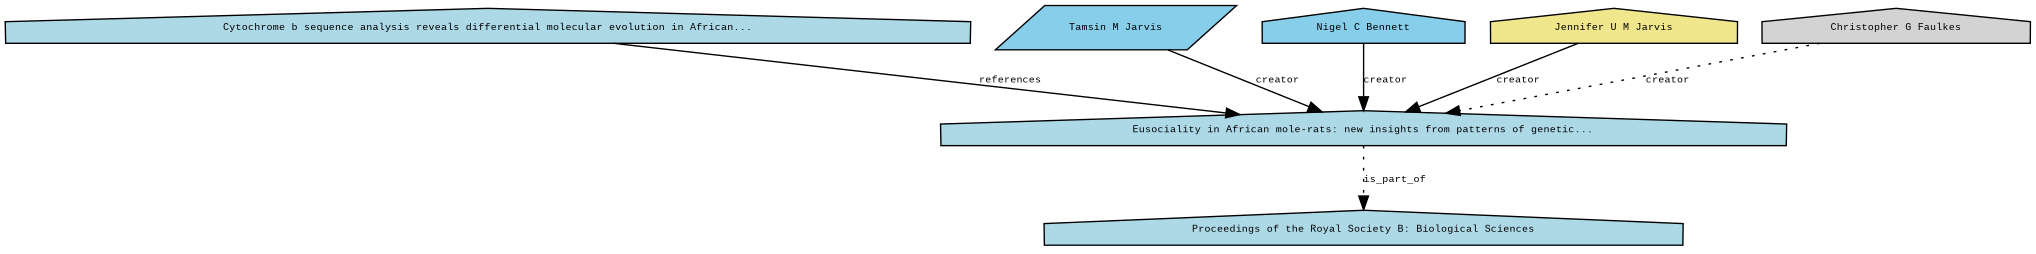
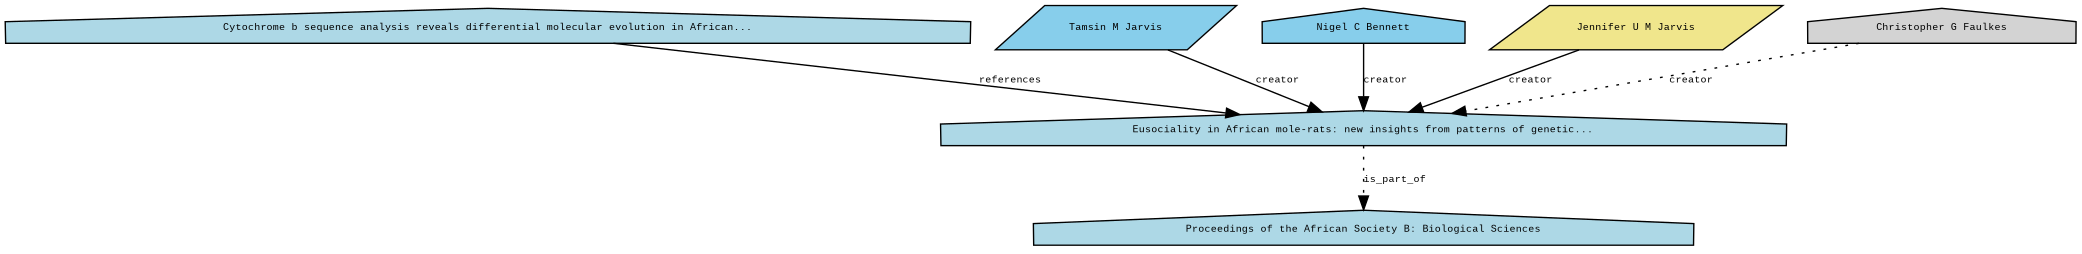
node "Jennifer U M Jarvis": shape house -> parallelogram
node "Proceedings of the Royal Society B: Biological Sciences": label "Proceedings of the Royal Society B: Biological Sciences" -> "Proceedings of the African Society B: Biological Sciences"
